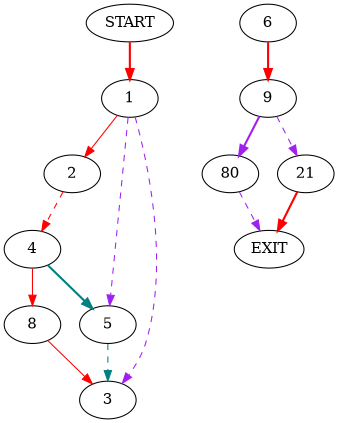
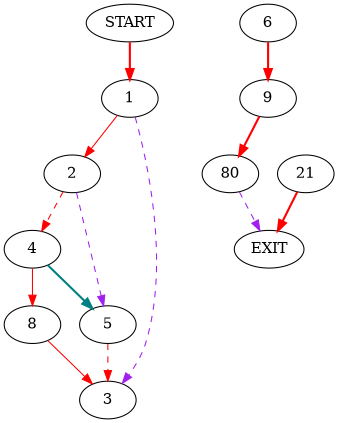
edge "9" -> "80": color purple -> red
edge "9" -> "21": removed
edge "1" -> "5": now "2" -> "5"
edge "5" -> "3": color teal -> red
